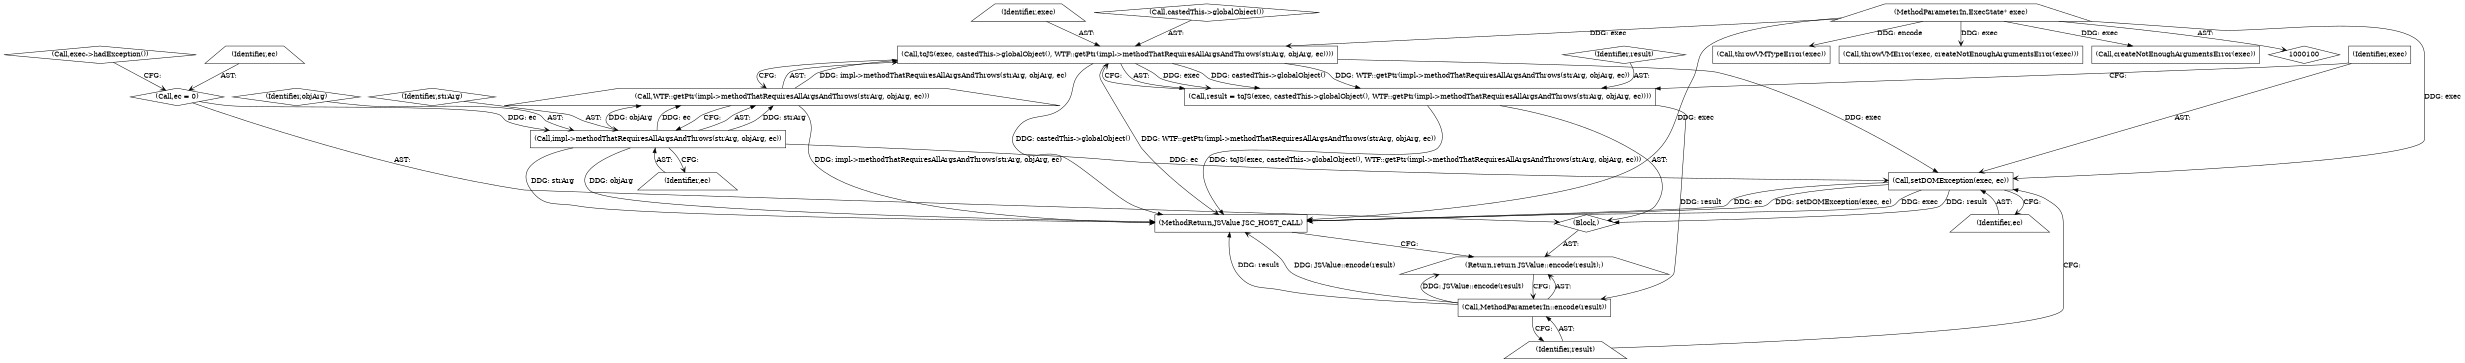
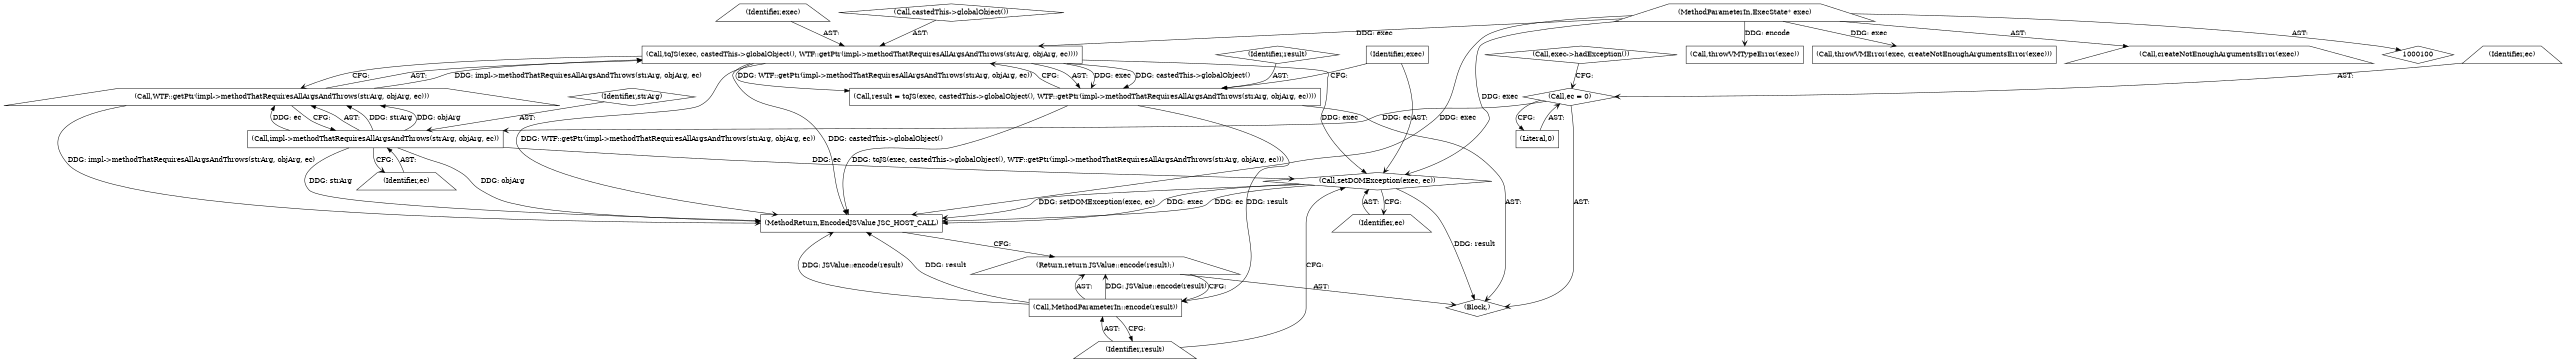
edge "(MethodParameterIn,ExecState* exec)" -> "1000100": arrowhead vee -> normal
edge "(MethodParameterIn,ExecState* exec)" -> "(Call,createNotEnoughArgumentsError(exec))": label "DDG: exec" -> "AST: "
node "(Call,createNotEnoughArgumentsError(exec))": shape box -> trapezium
node "(Identifier,objArg)": removed
node "(Literal,0)": added
node "(Call,setDOMException(exec, ec))": shape box -> diamond
node "(MethodReturn,JSValue JSC_HOST_CALL)": label "(MethodReturn,JSValue JSC_HOST_CALL)" -> "(MethodReturn,EncodedJSValue JSC_HOST_CALL)"
edge "(Block,)" -> "(Return,return JSValue::encode(result);)": reversed
